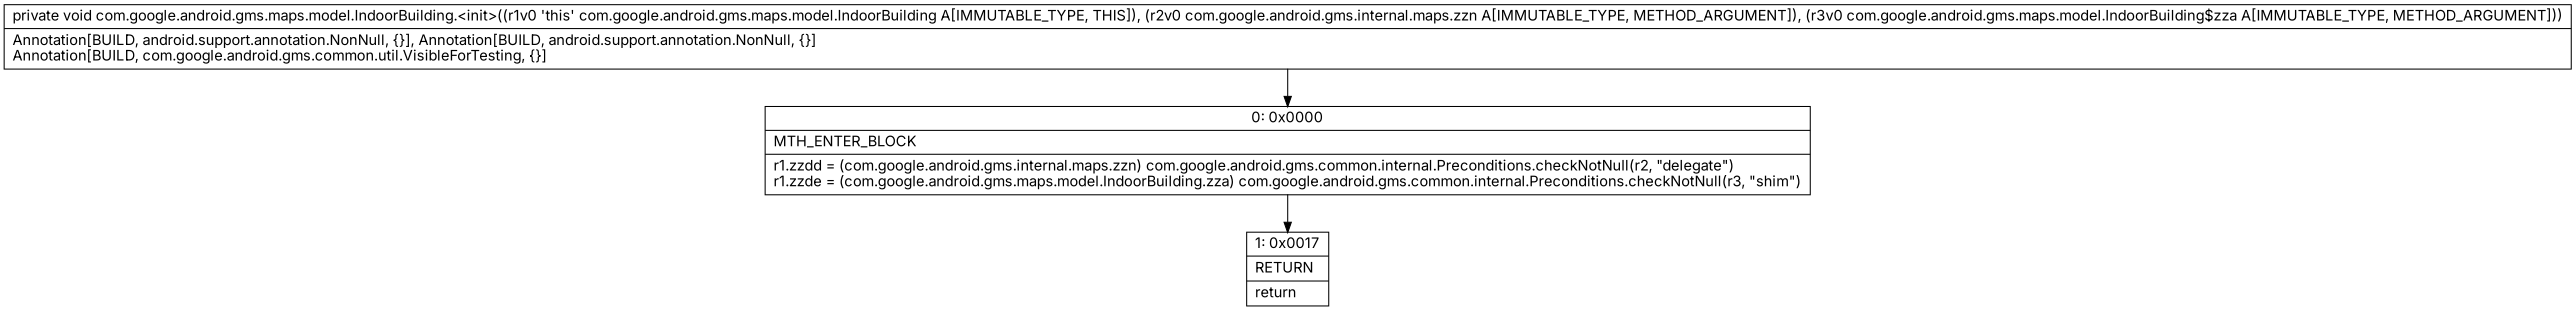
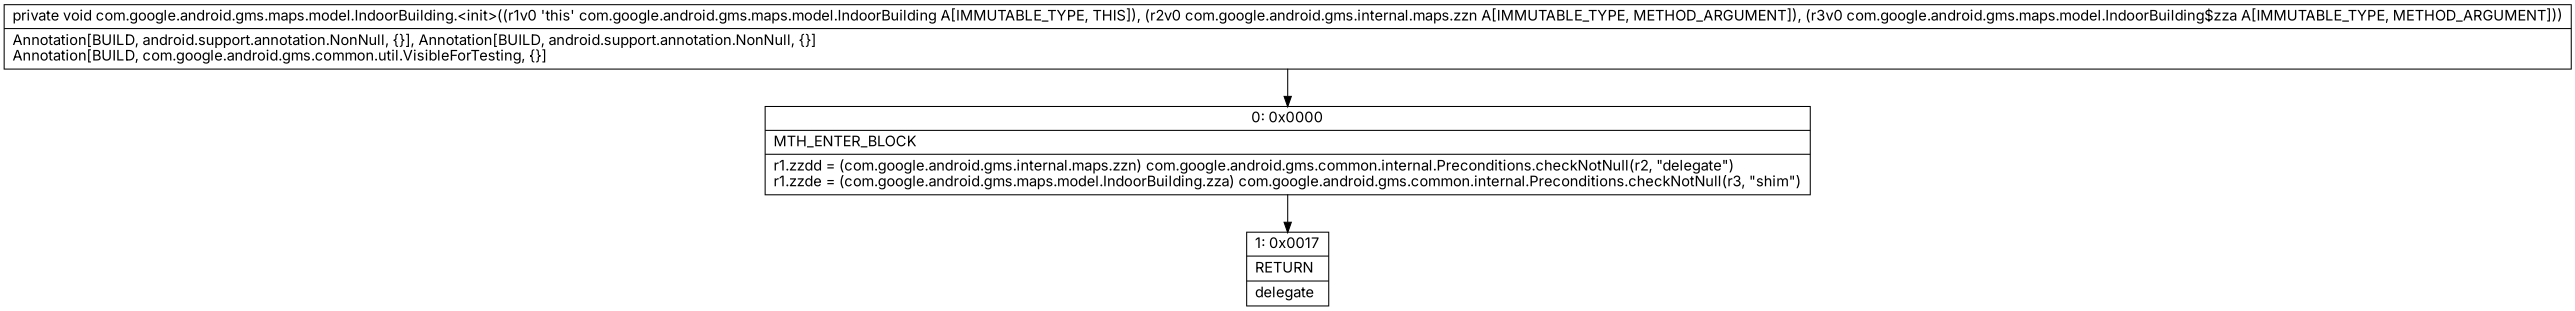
node "1: 0x0017": text "return" -> "delegate"
